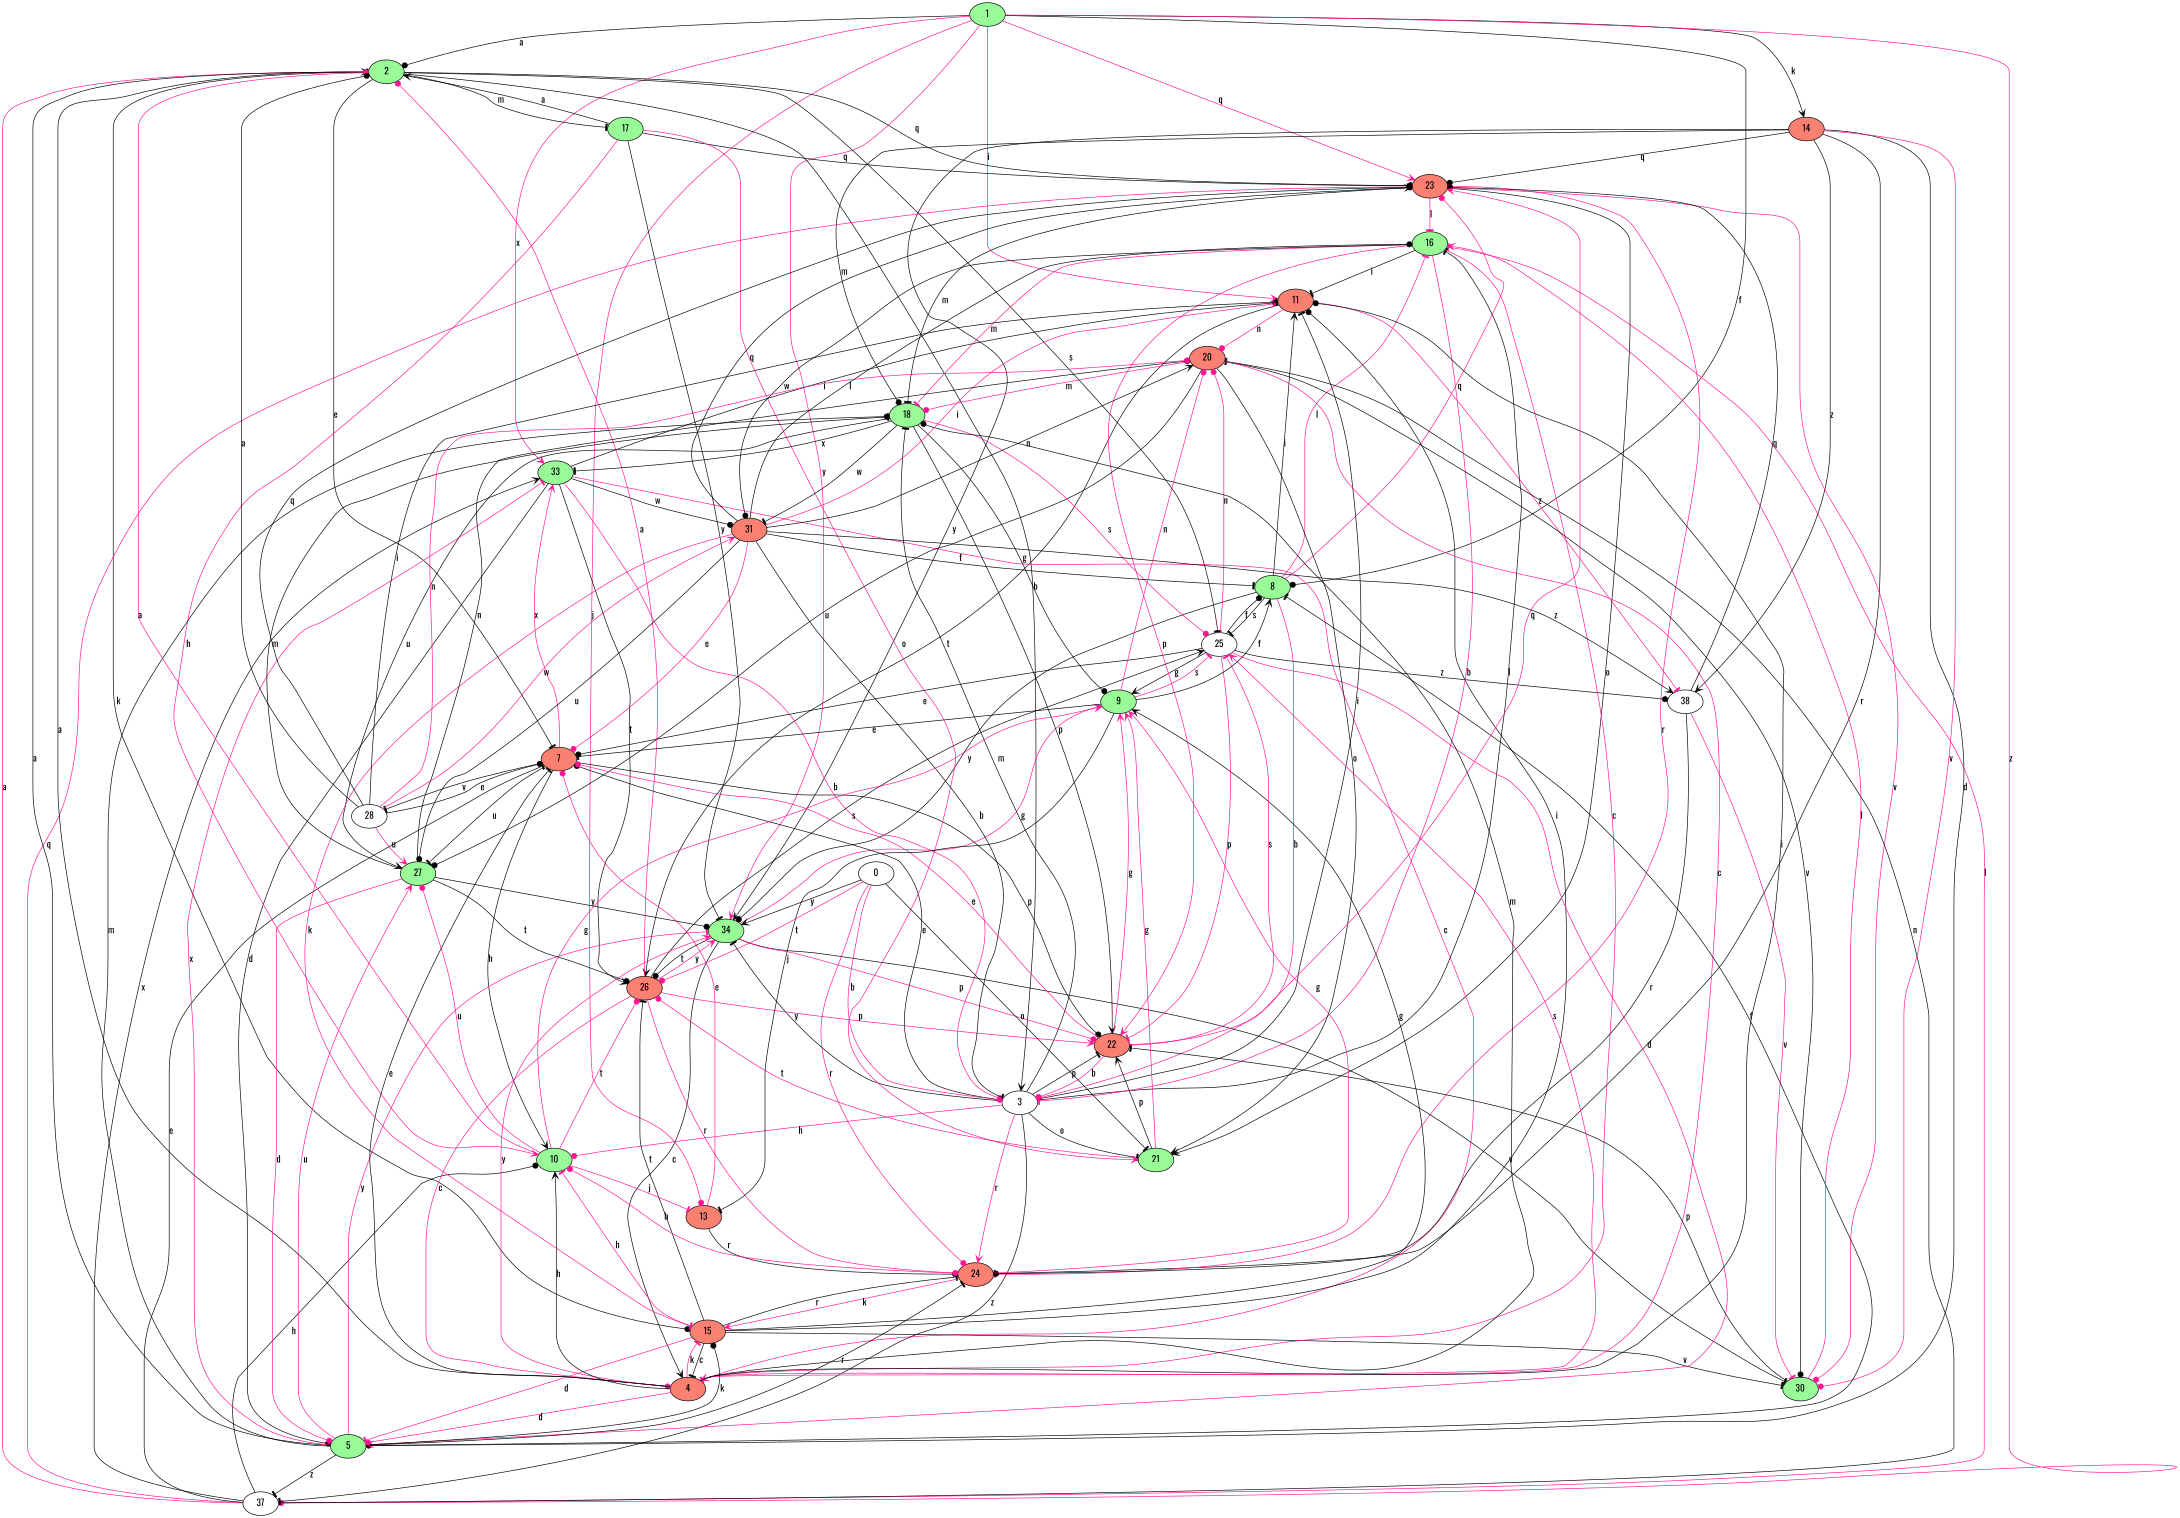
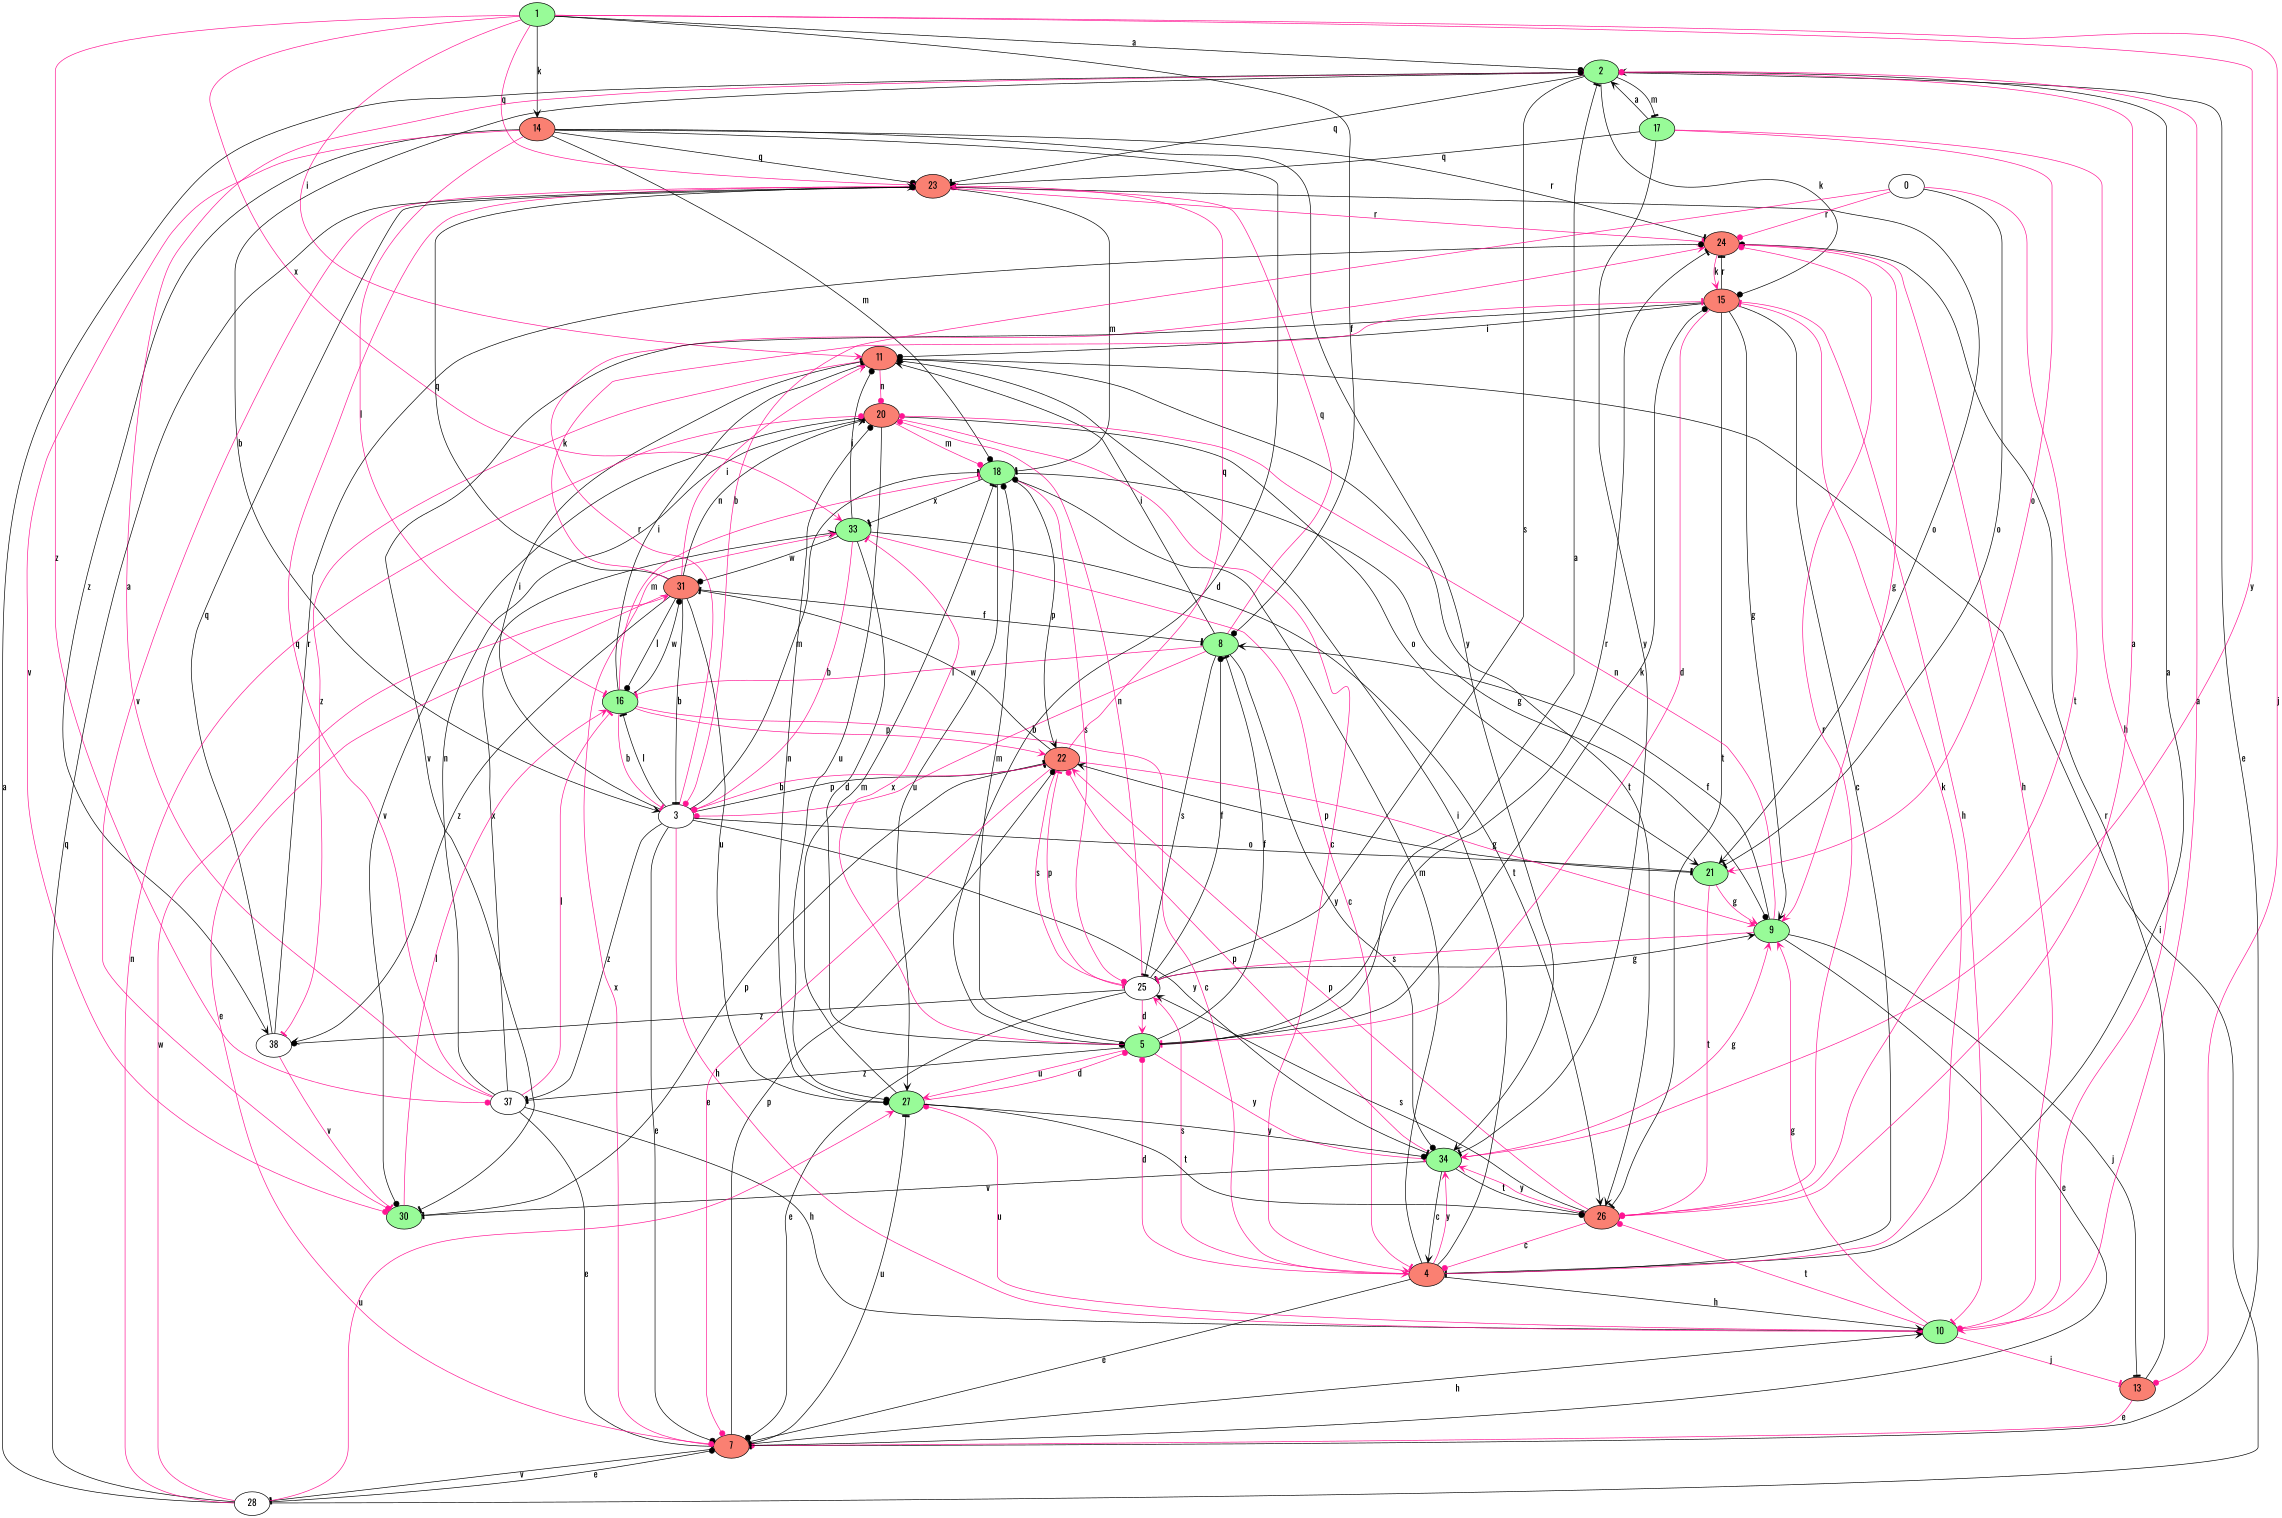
edge "23" -> "16": now "14" -> "16"
edge "18" -> "31": now "22" -> "31"
edge "0" -> "34": removed, label "y"
